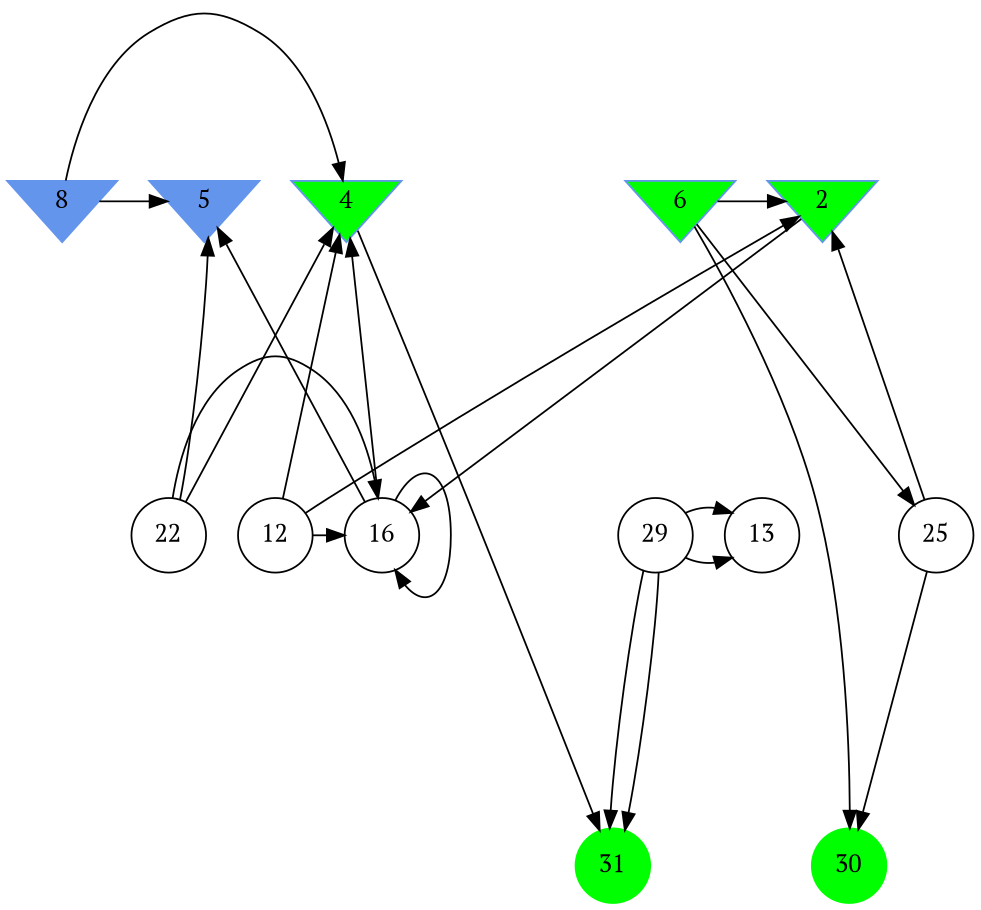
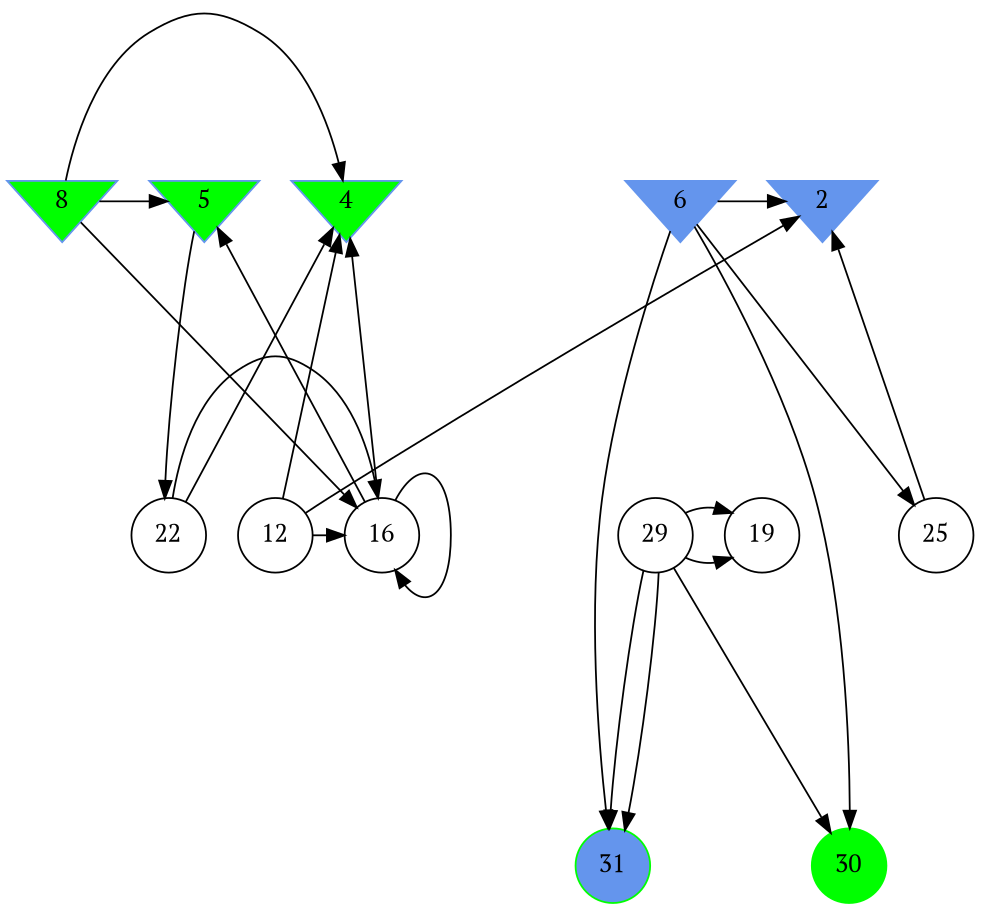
node "8": fillcolor cornflowerblue -> green
node "5": fillcolor cornflowerblue -> green
node "6": fillcolor green -> cornflowerblue
node "2": fillcolor green -> cornflowerblue
edge "2" -> "16": now "8" -> "16"
edge "22" -> "5": reversed
edge "4" -> "31": now "6" -> "31"
node "13": label "13" -> "19"
edge "25" -> "30": now "29" -> "30"
node "31": fillcolor green -> cornflowerblue
